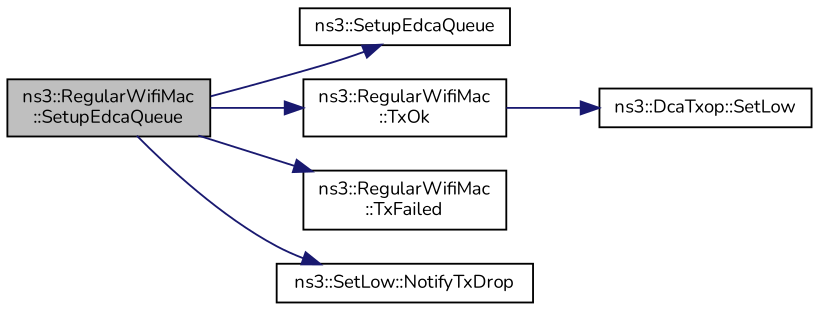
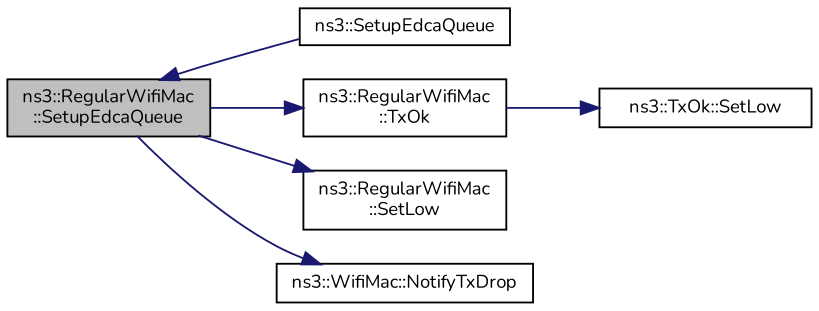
edge "ns3::RegularWifiMac ::SetupEdcaQueue" -> "ns3::SetupEdcaQueue": reversed
node "ns3::DcaTxop::SetLow": label "ns3::DcaTxop::SetLow" -> "ns3::TxOk::SetLow"
node "ns3::RegularWifiMac ::TxFailed": label "ns3::RegularWifiMac ::TxFailed" -> "ns3::RegularWifiMac ::SetLow"
node "ns3::SetLow::NotifyTxDrop": label "ns3::SetLow::NotifyTxDrop" -> "ns3::WifiMac::NotifyTxDrop"
